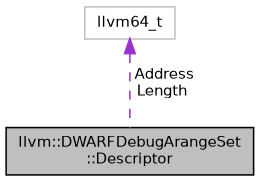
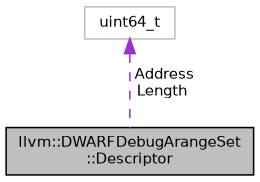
node "llvm64_t": label "llvm64_t" -> "uint64_t"
